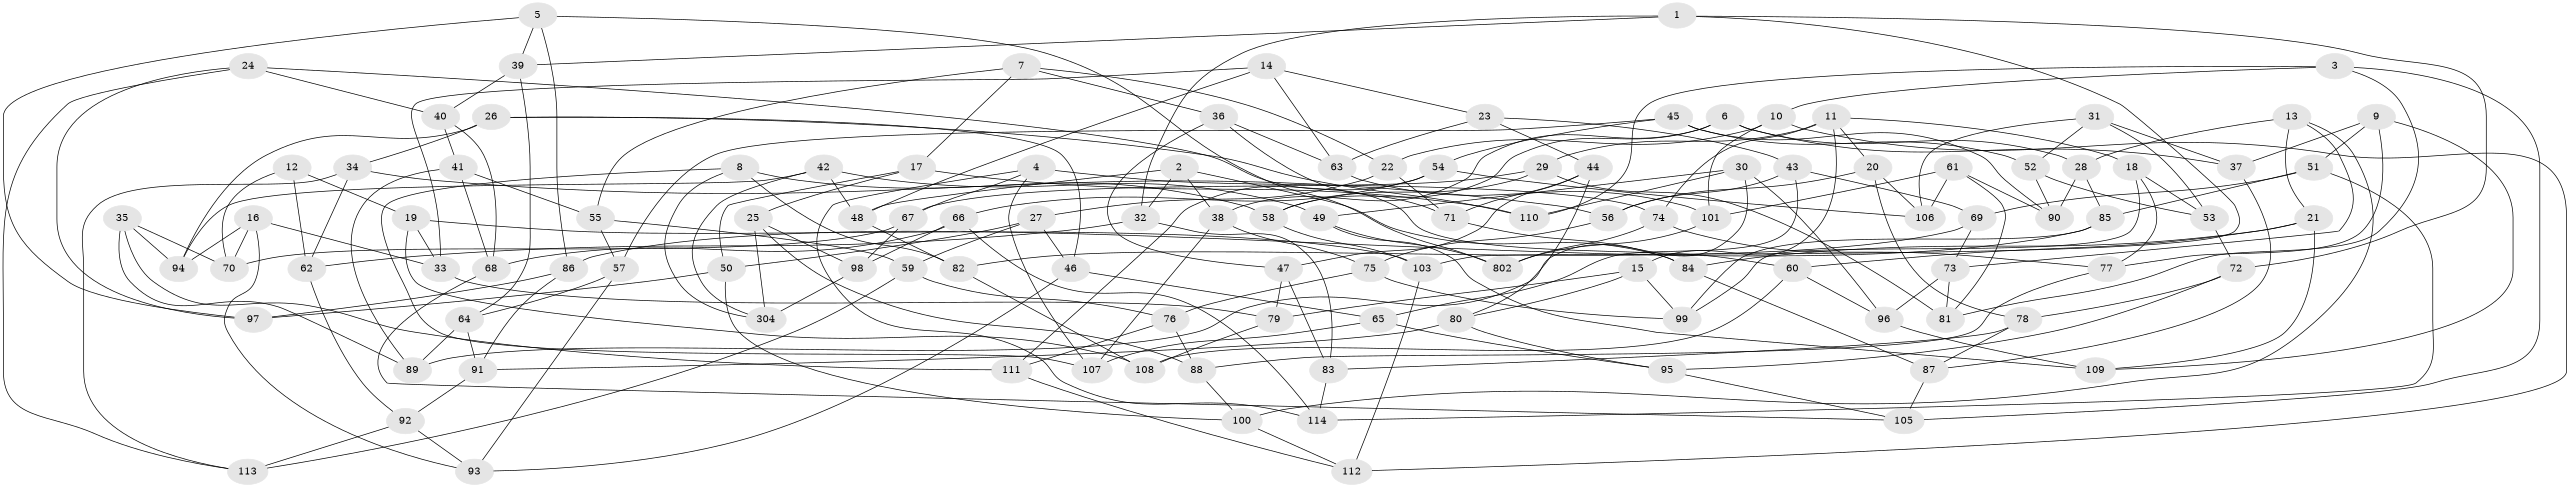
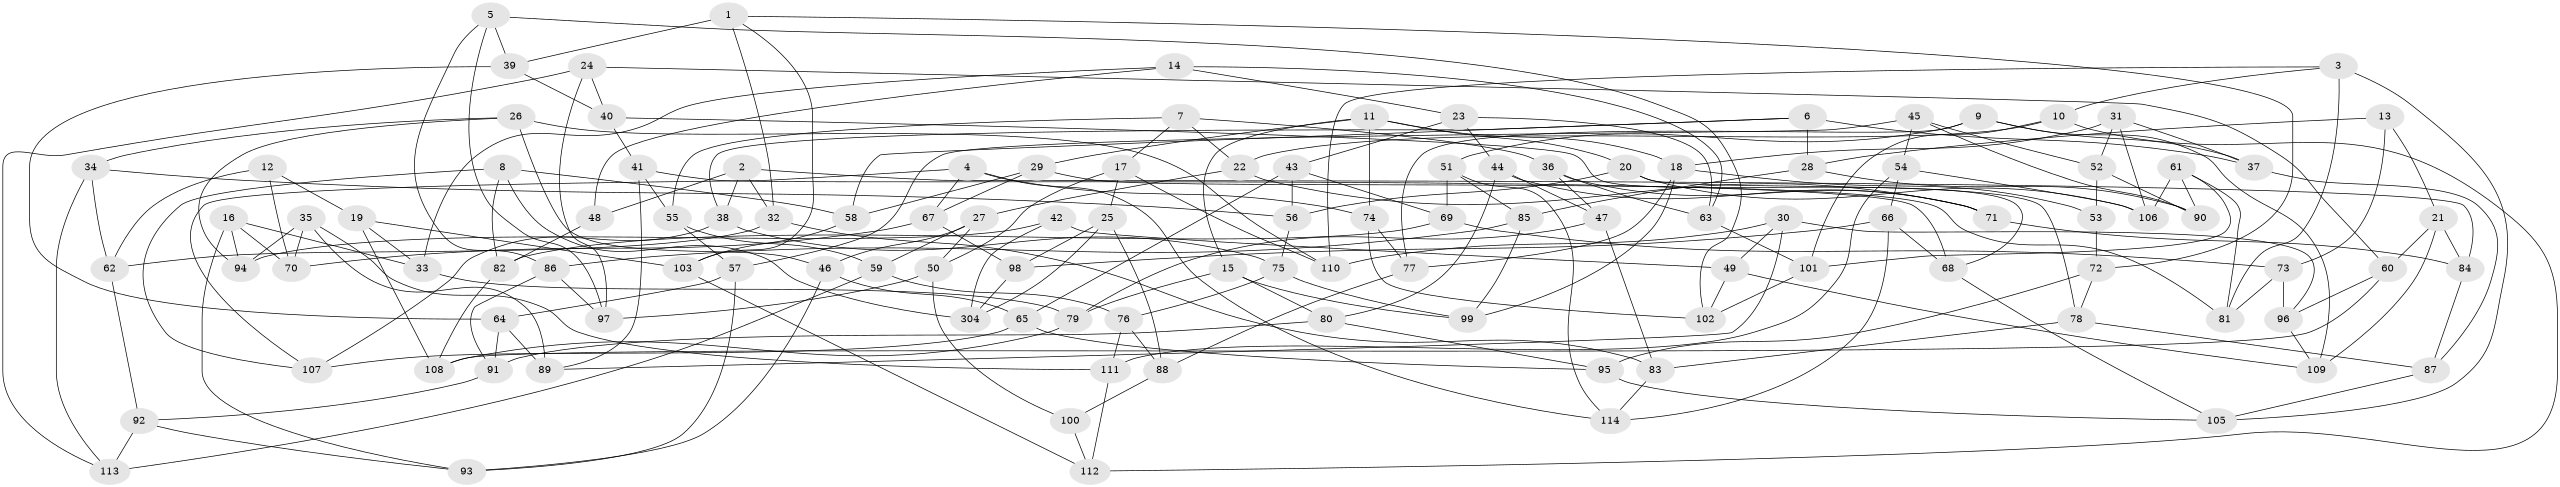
edge "31" -- "53": now "31" -- "18"
edge "42" -- "48": removed
node "802": label "802" -> "102"
edge "13" -- "100": removed
